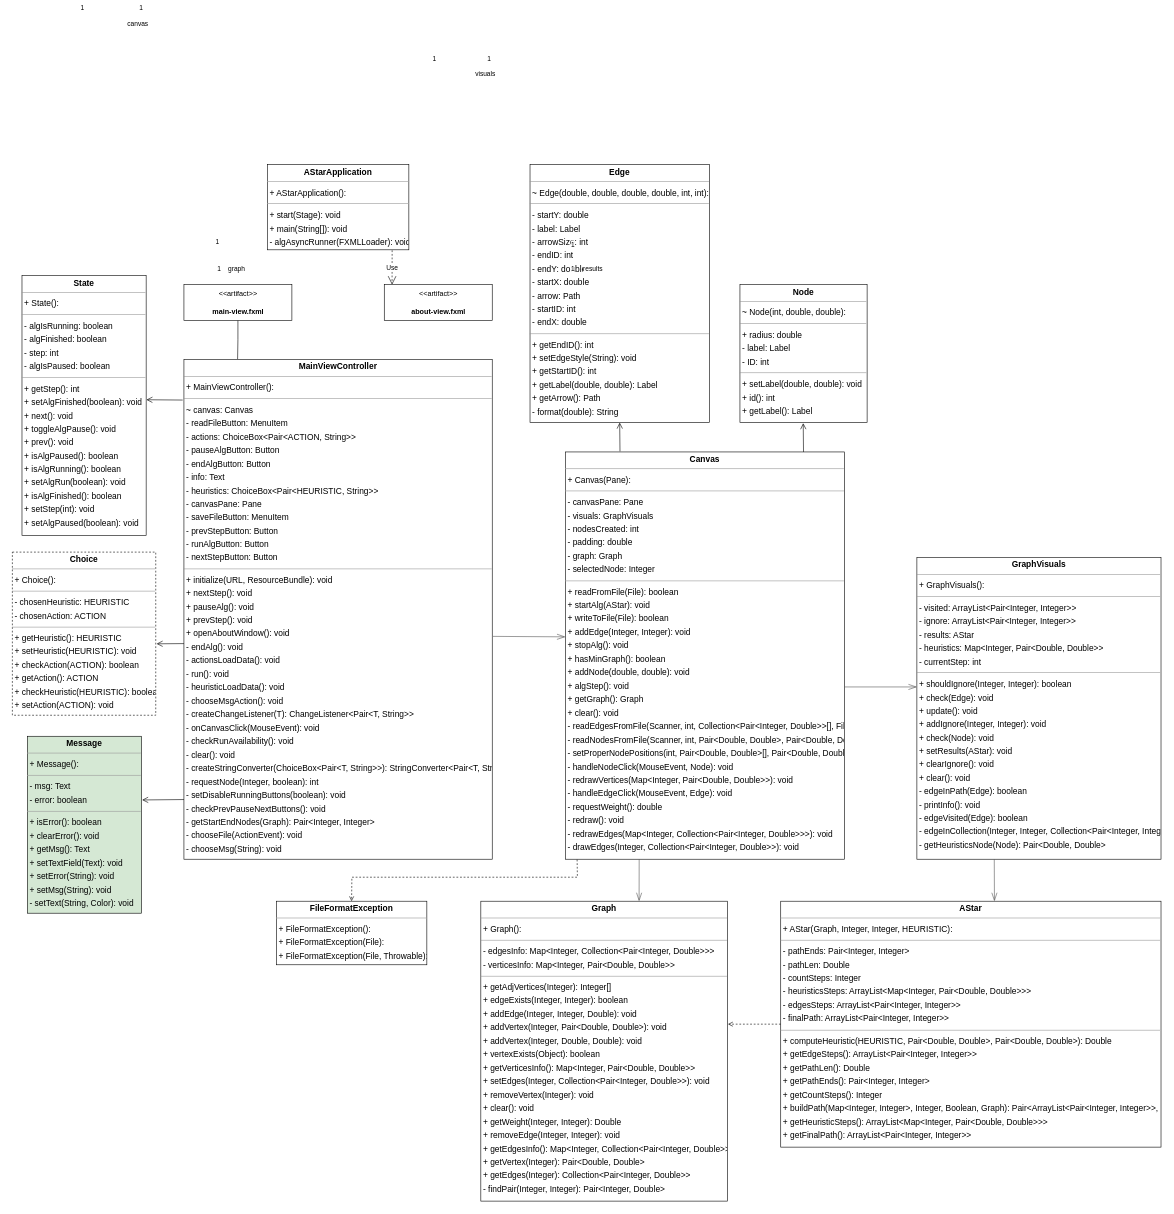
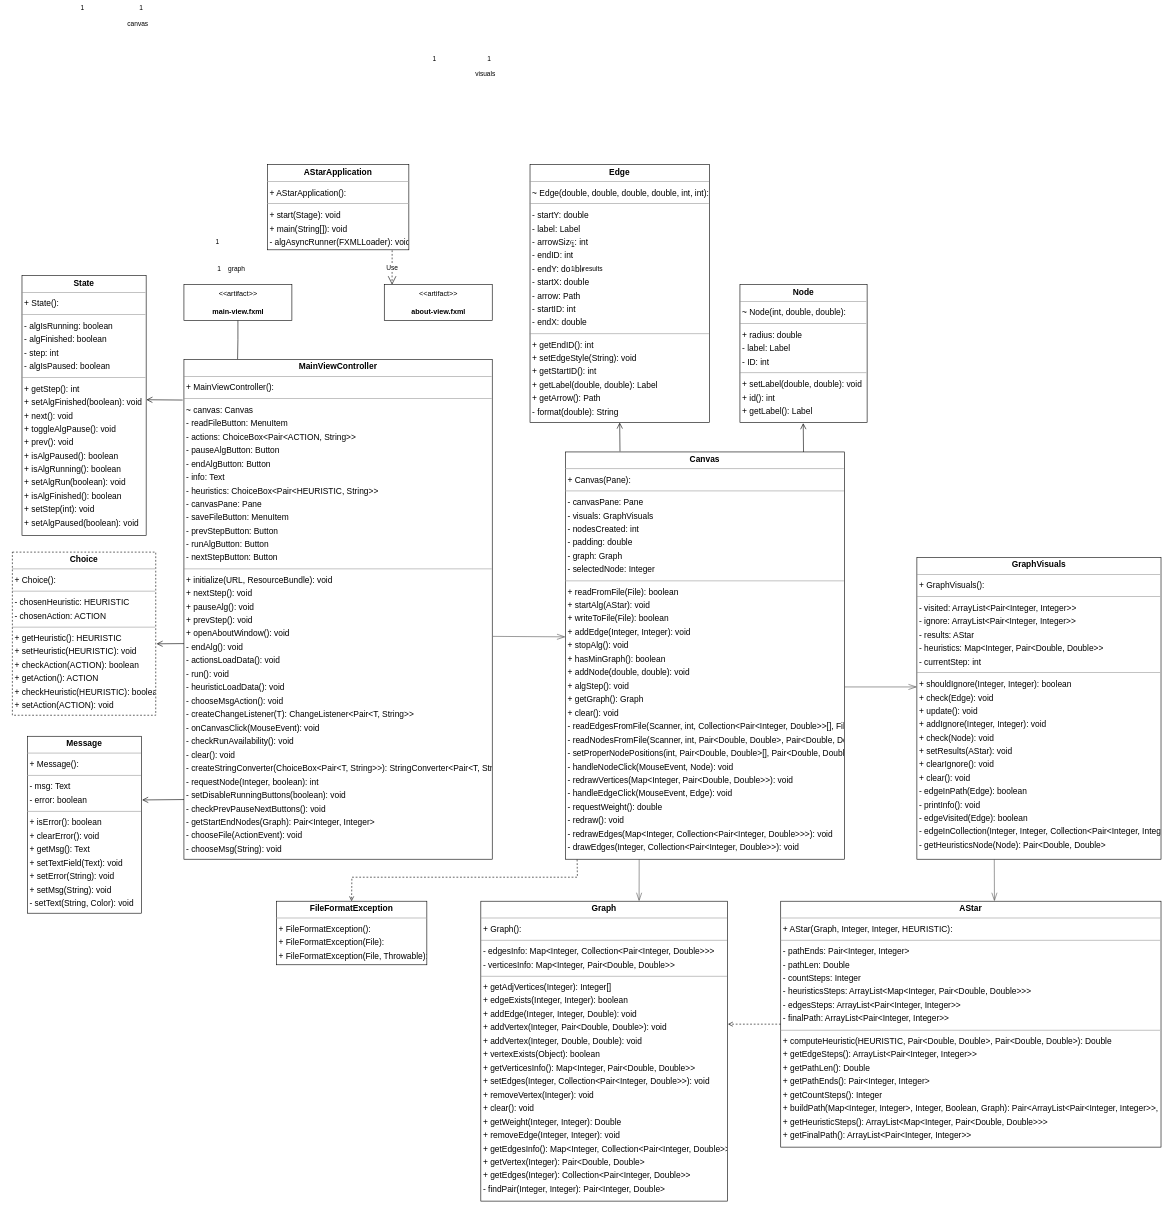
node "Message + Message(): - msg: Text - error: boolean + isError(): boolean + clearError(): void + getMsg(): Text + setTextField(Text): void + setError(String): void + setMsg(String): void - setText(String, Color): void": fillcolor #d5e8d4 -> #ffffff
